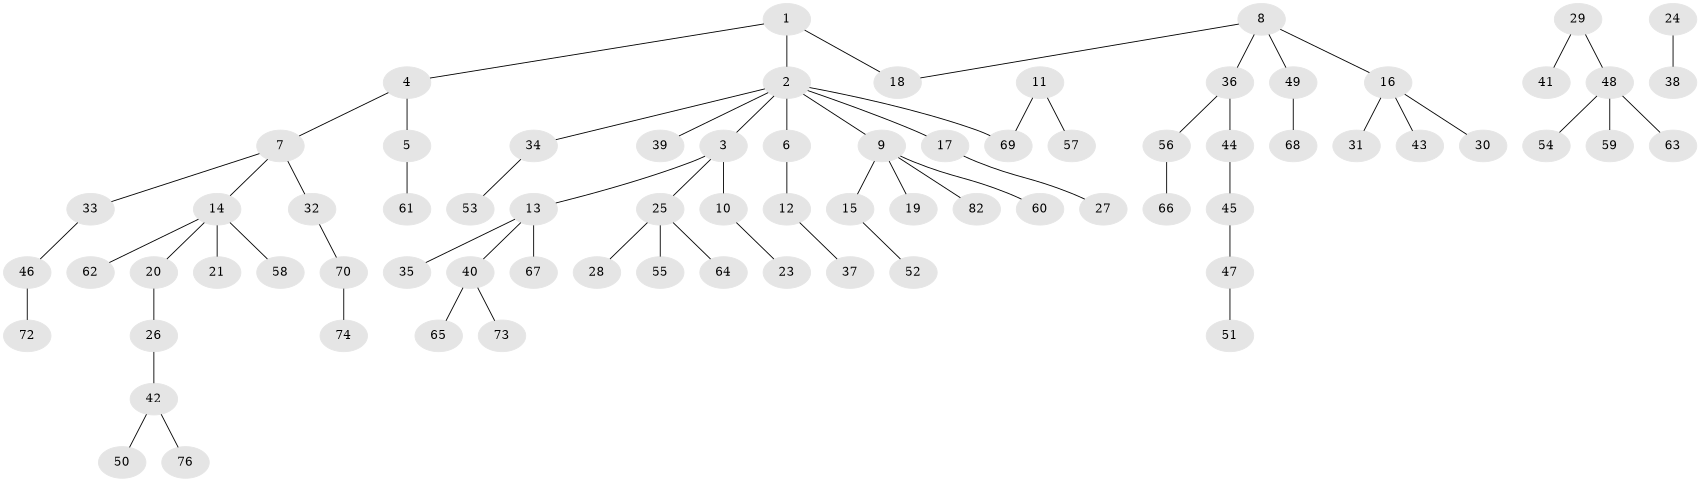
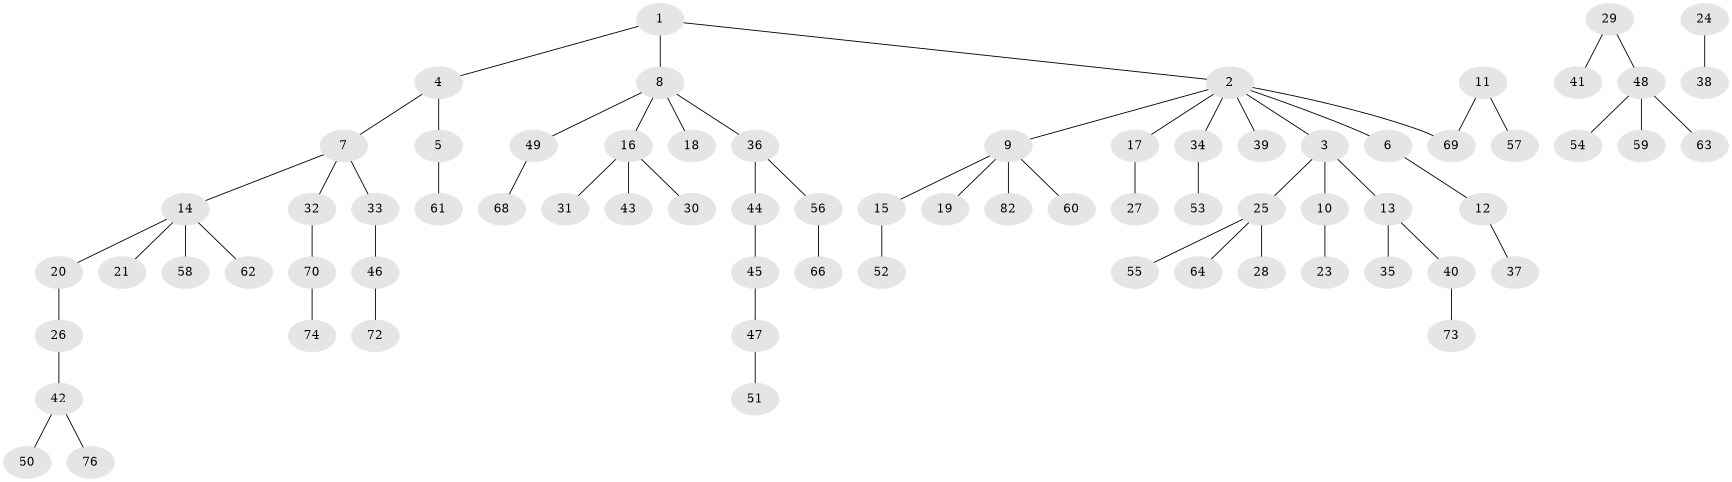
edge "1" -- "18": now "1" -- "8"
node "67": removed
node "65": removed
